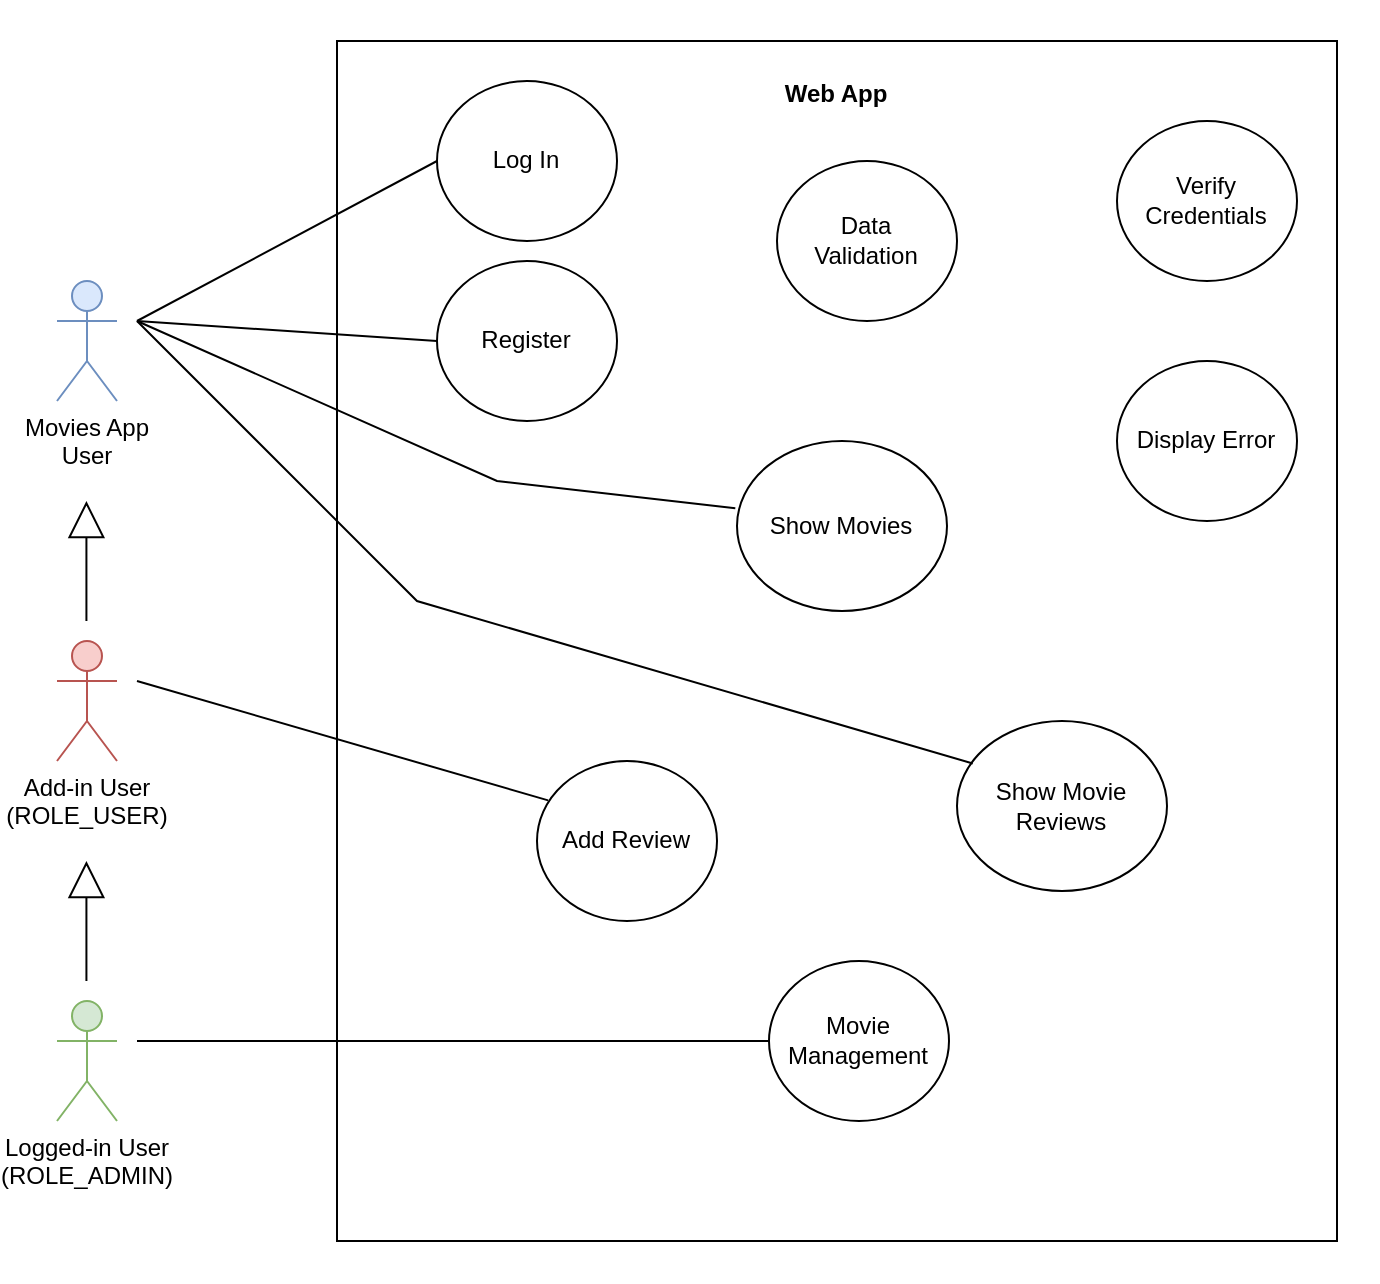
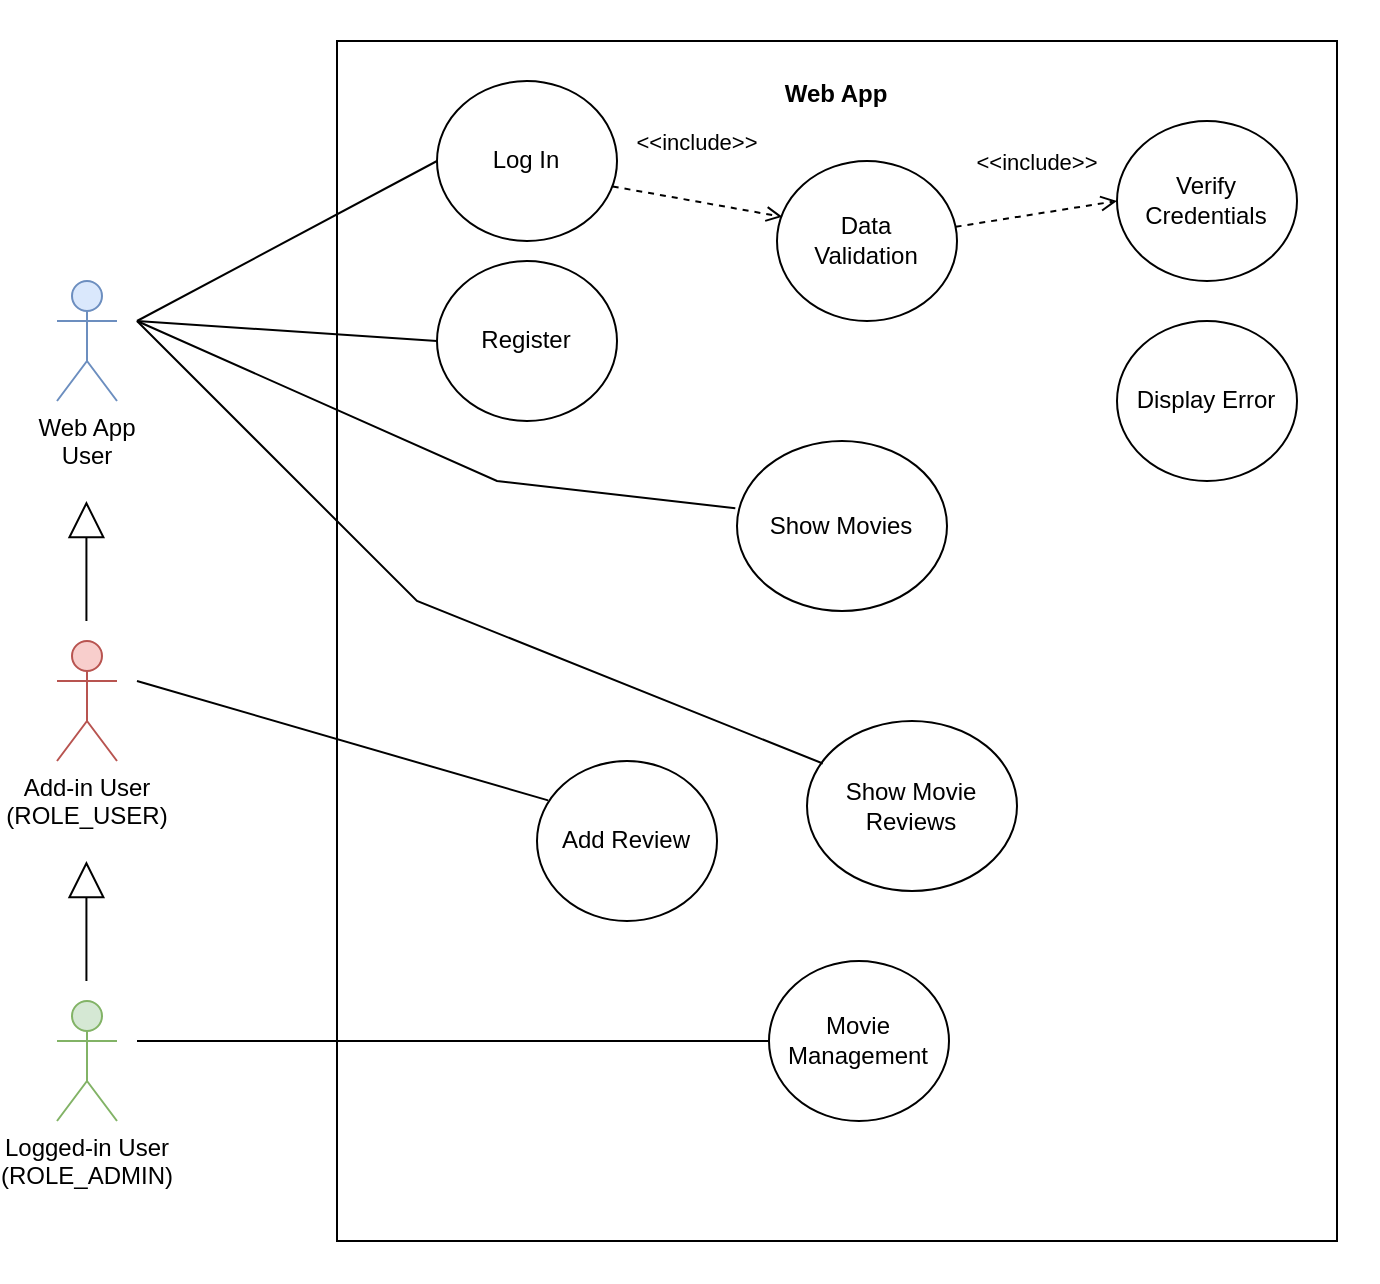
edge "Log In" -> "Data Validation": added, label "<<include>>"
edge "Data Validation" -> "Verify Credentials": added, label "<<include>>"
node "Display Error": moved (1207, 441) -> (1207, 401)
node "Movies App User": label "Movies App User" -> "Web App User"
node "Show Movie Reviews": moved (1062, 806) -> (912, 806)
